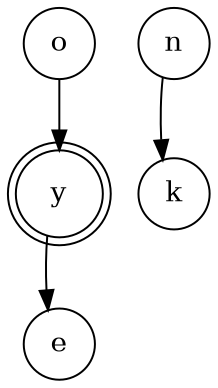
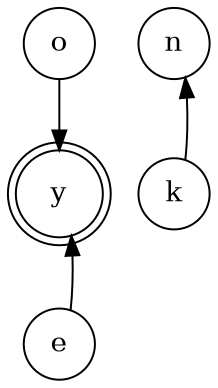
edge "n" -> "k": reversed
edge "y" -> "e": reversed
